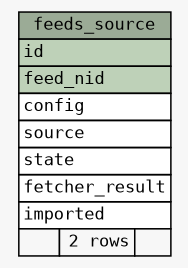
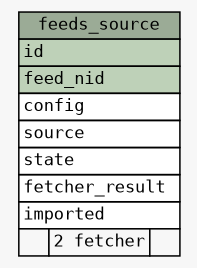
node "feeds_source": text "2 rows" -> "2 fetcher"
